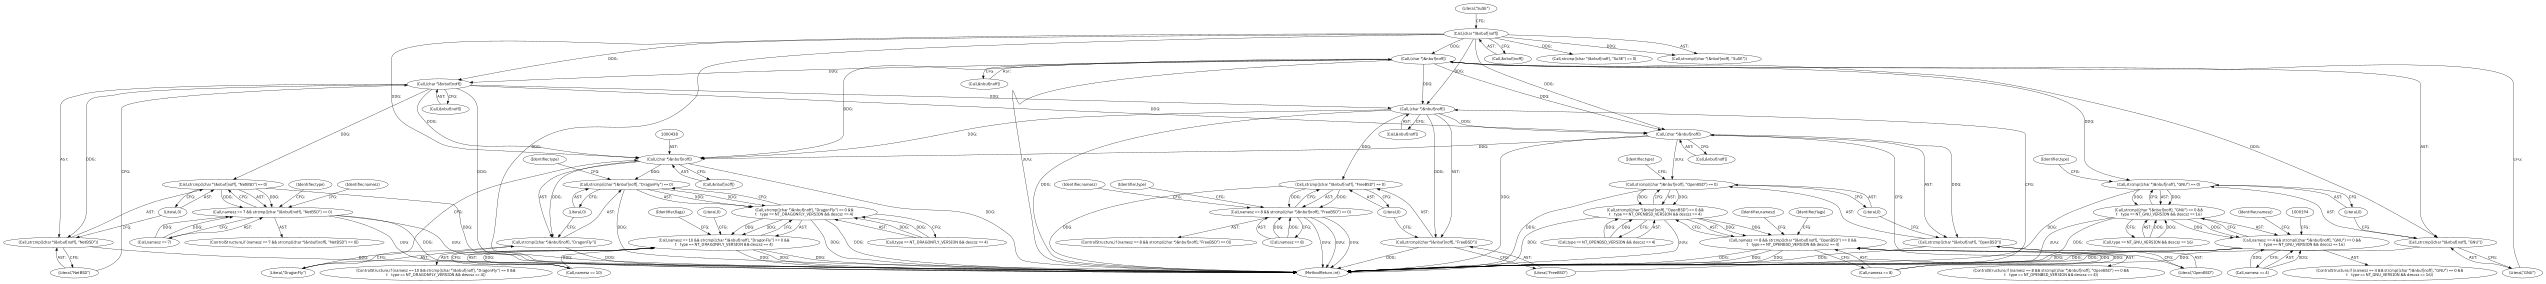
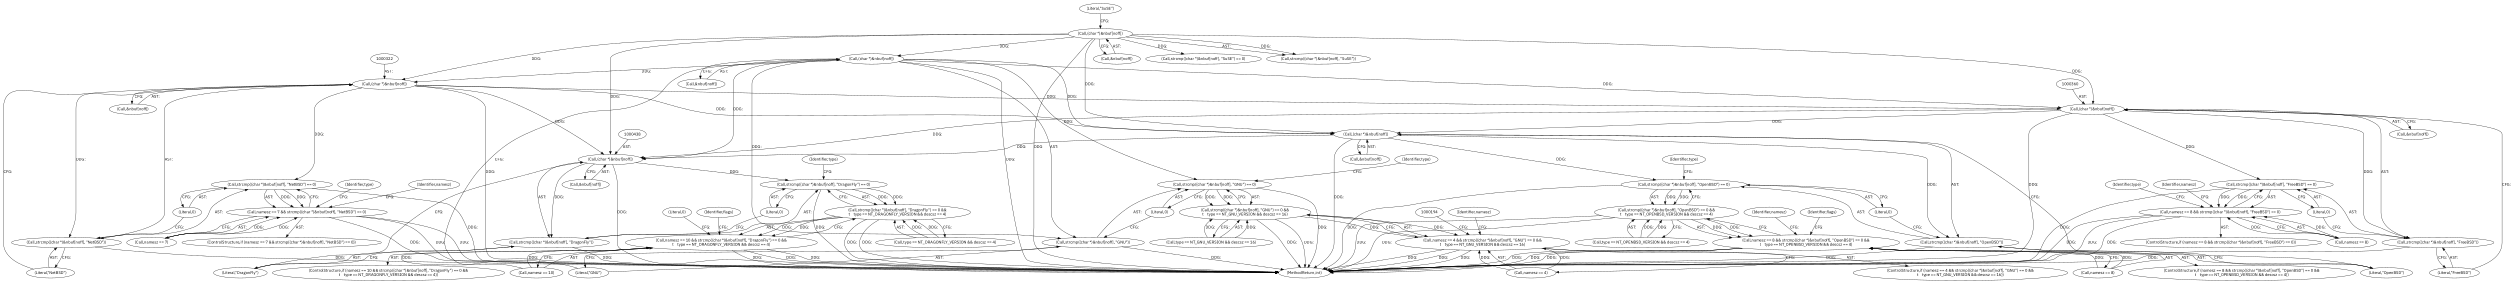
node "1000322": added
node "1000360": added
